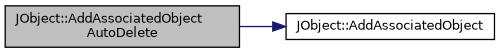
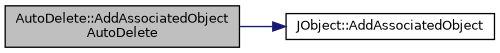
node "JObject::AddAssociatedObject AutoDelete": label "JObject::AddAssociatedObject AutoDelete" -> "AutoDelete::AddAssociatedObject AutoDelete"
